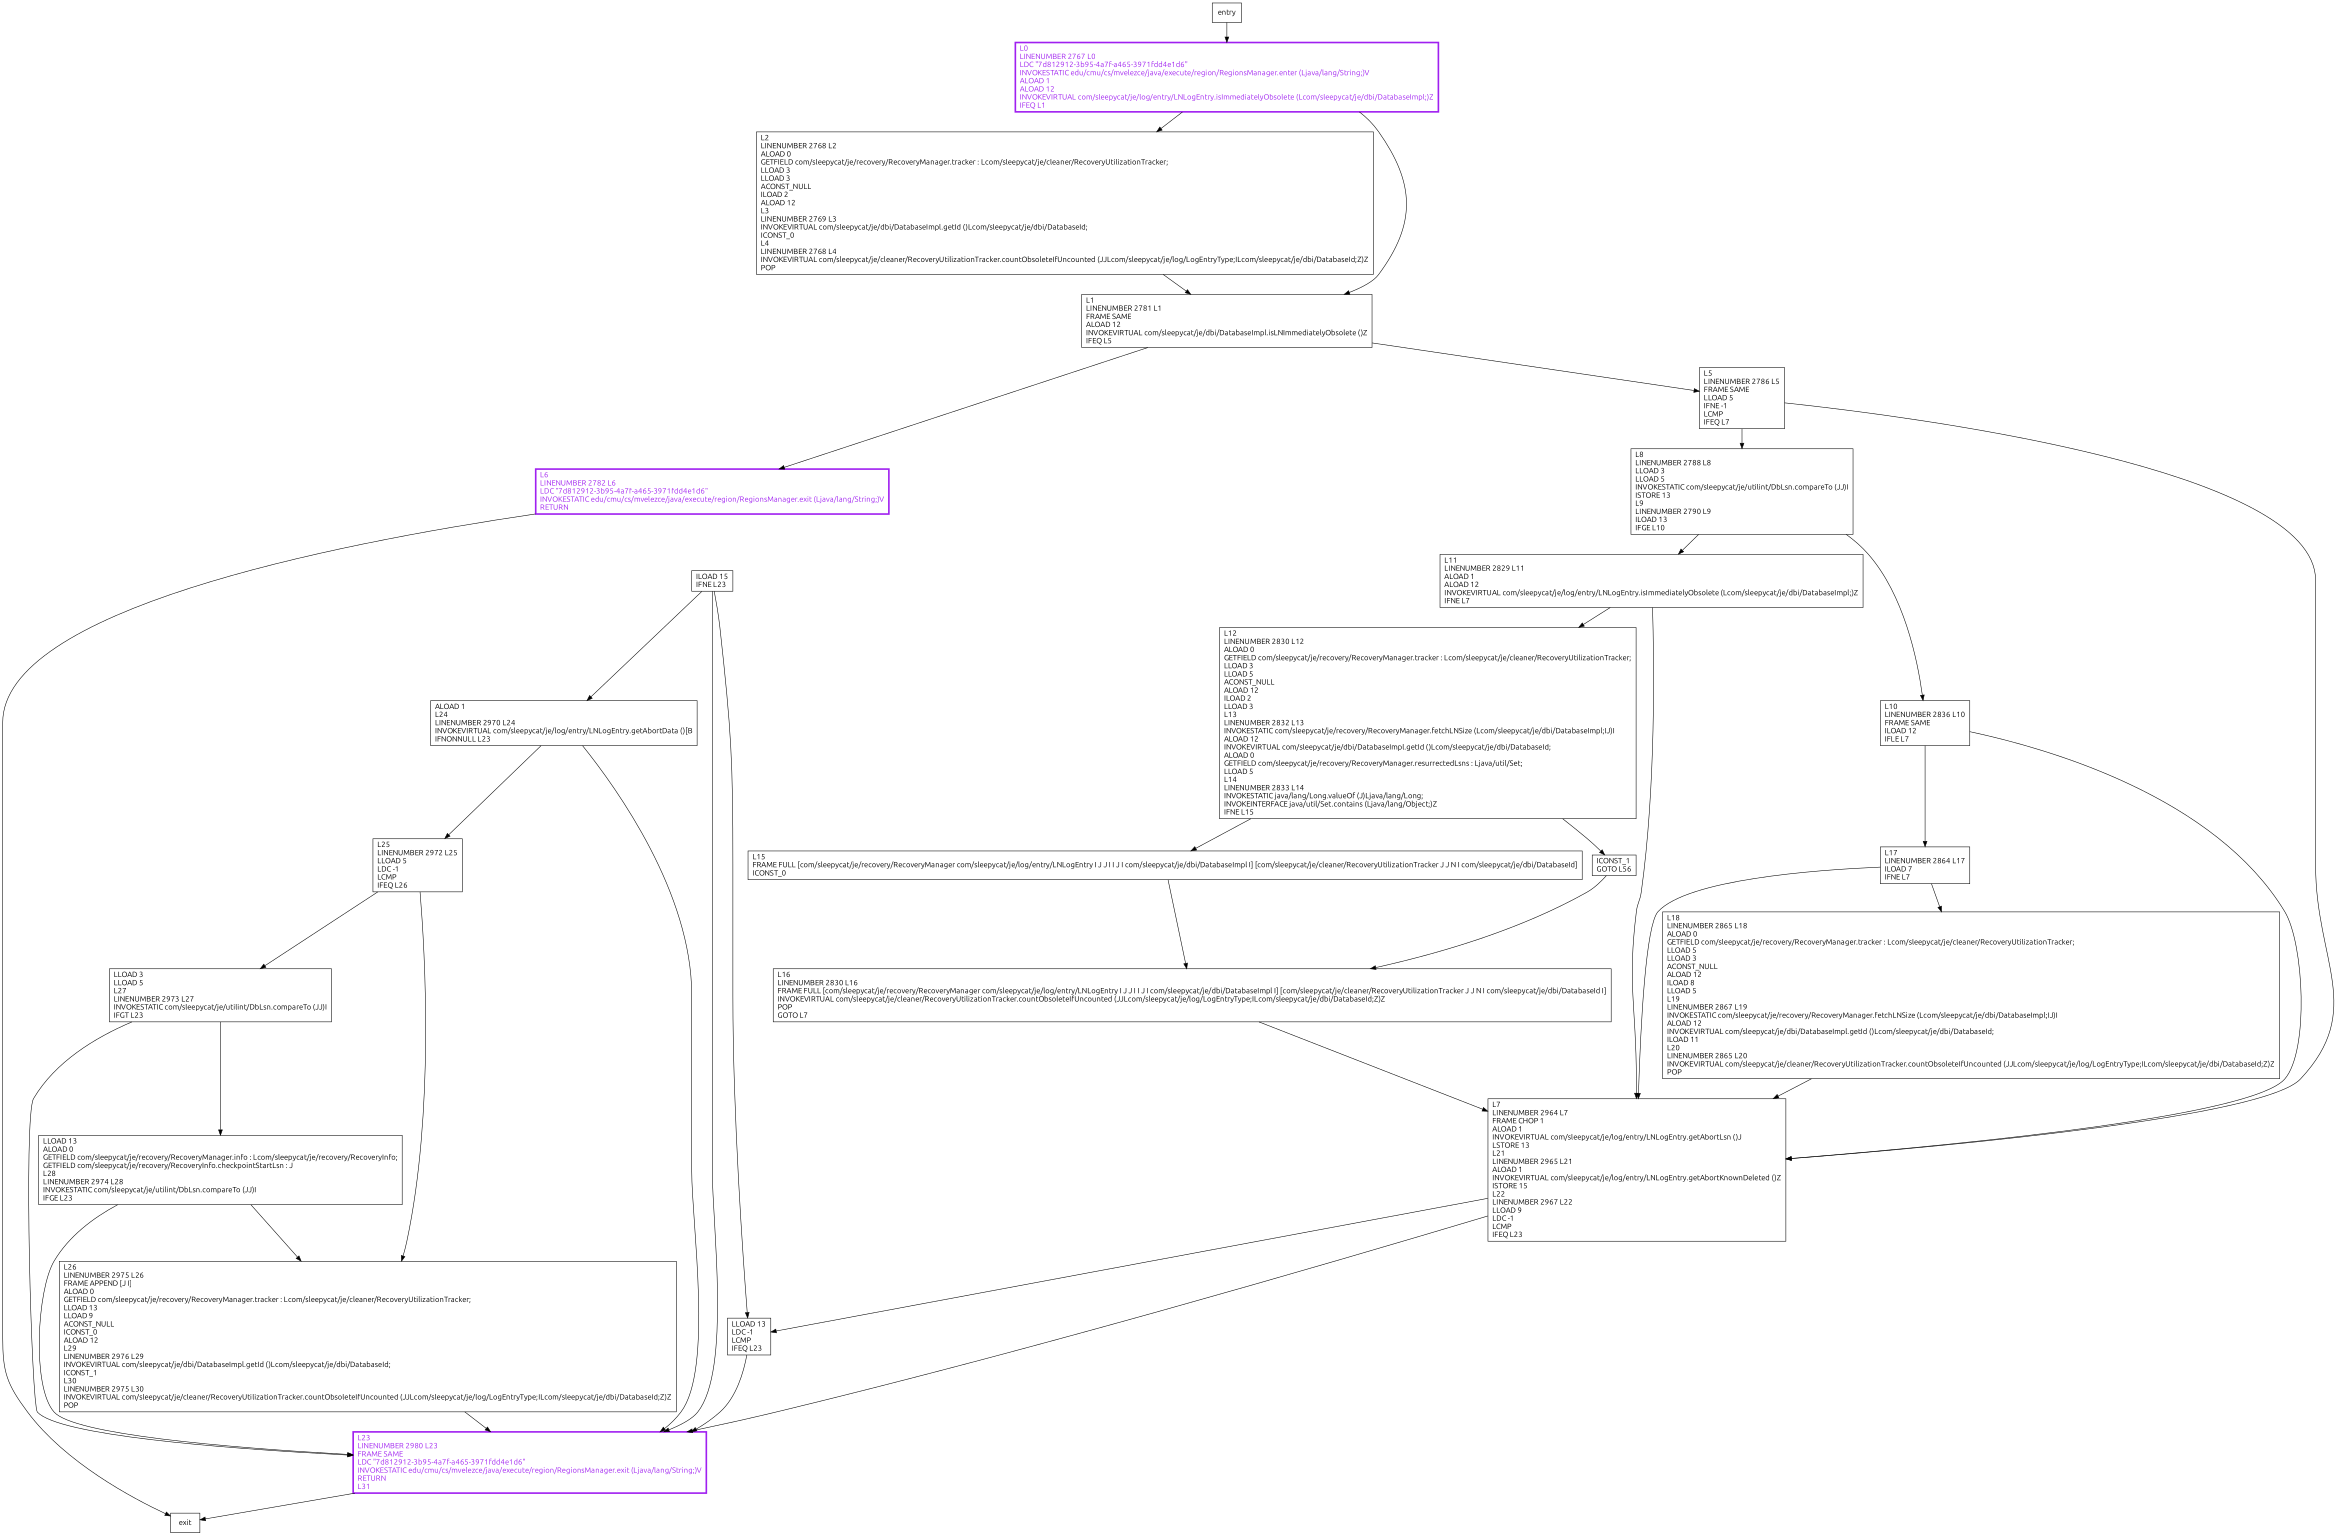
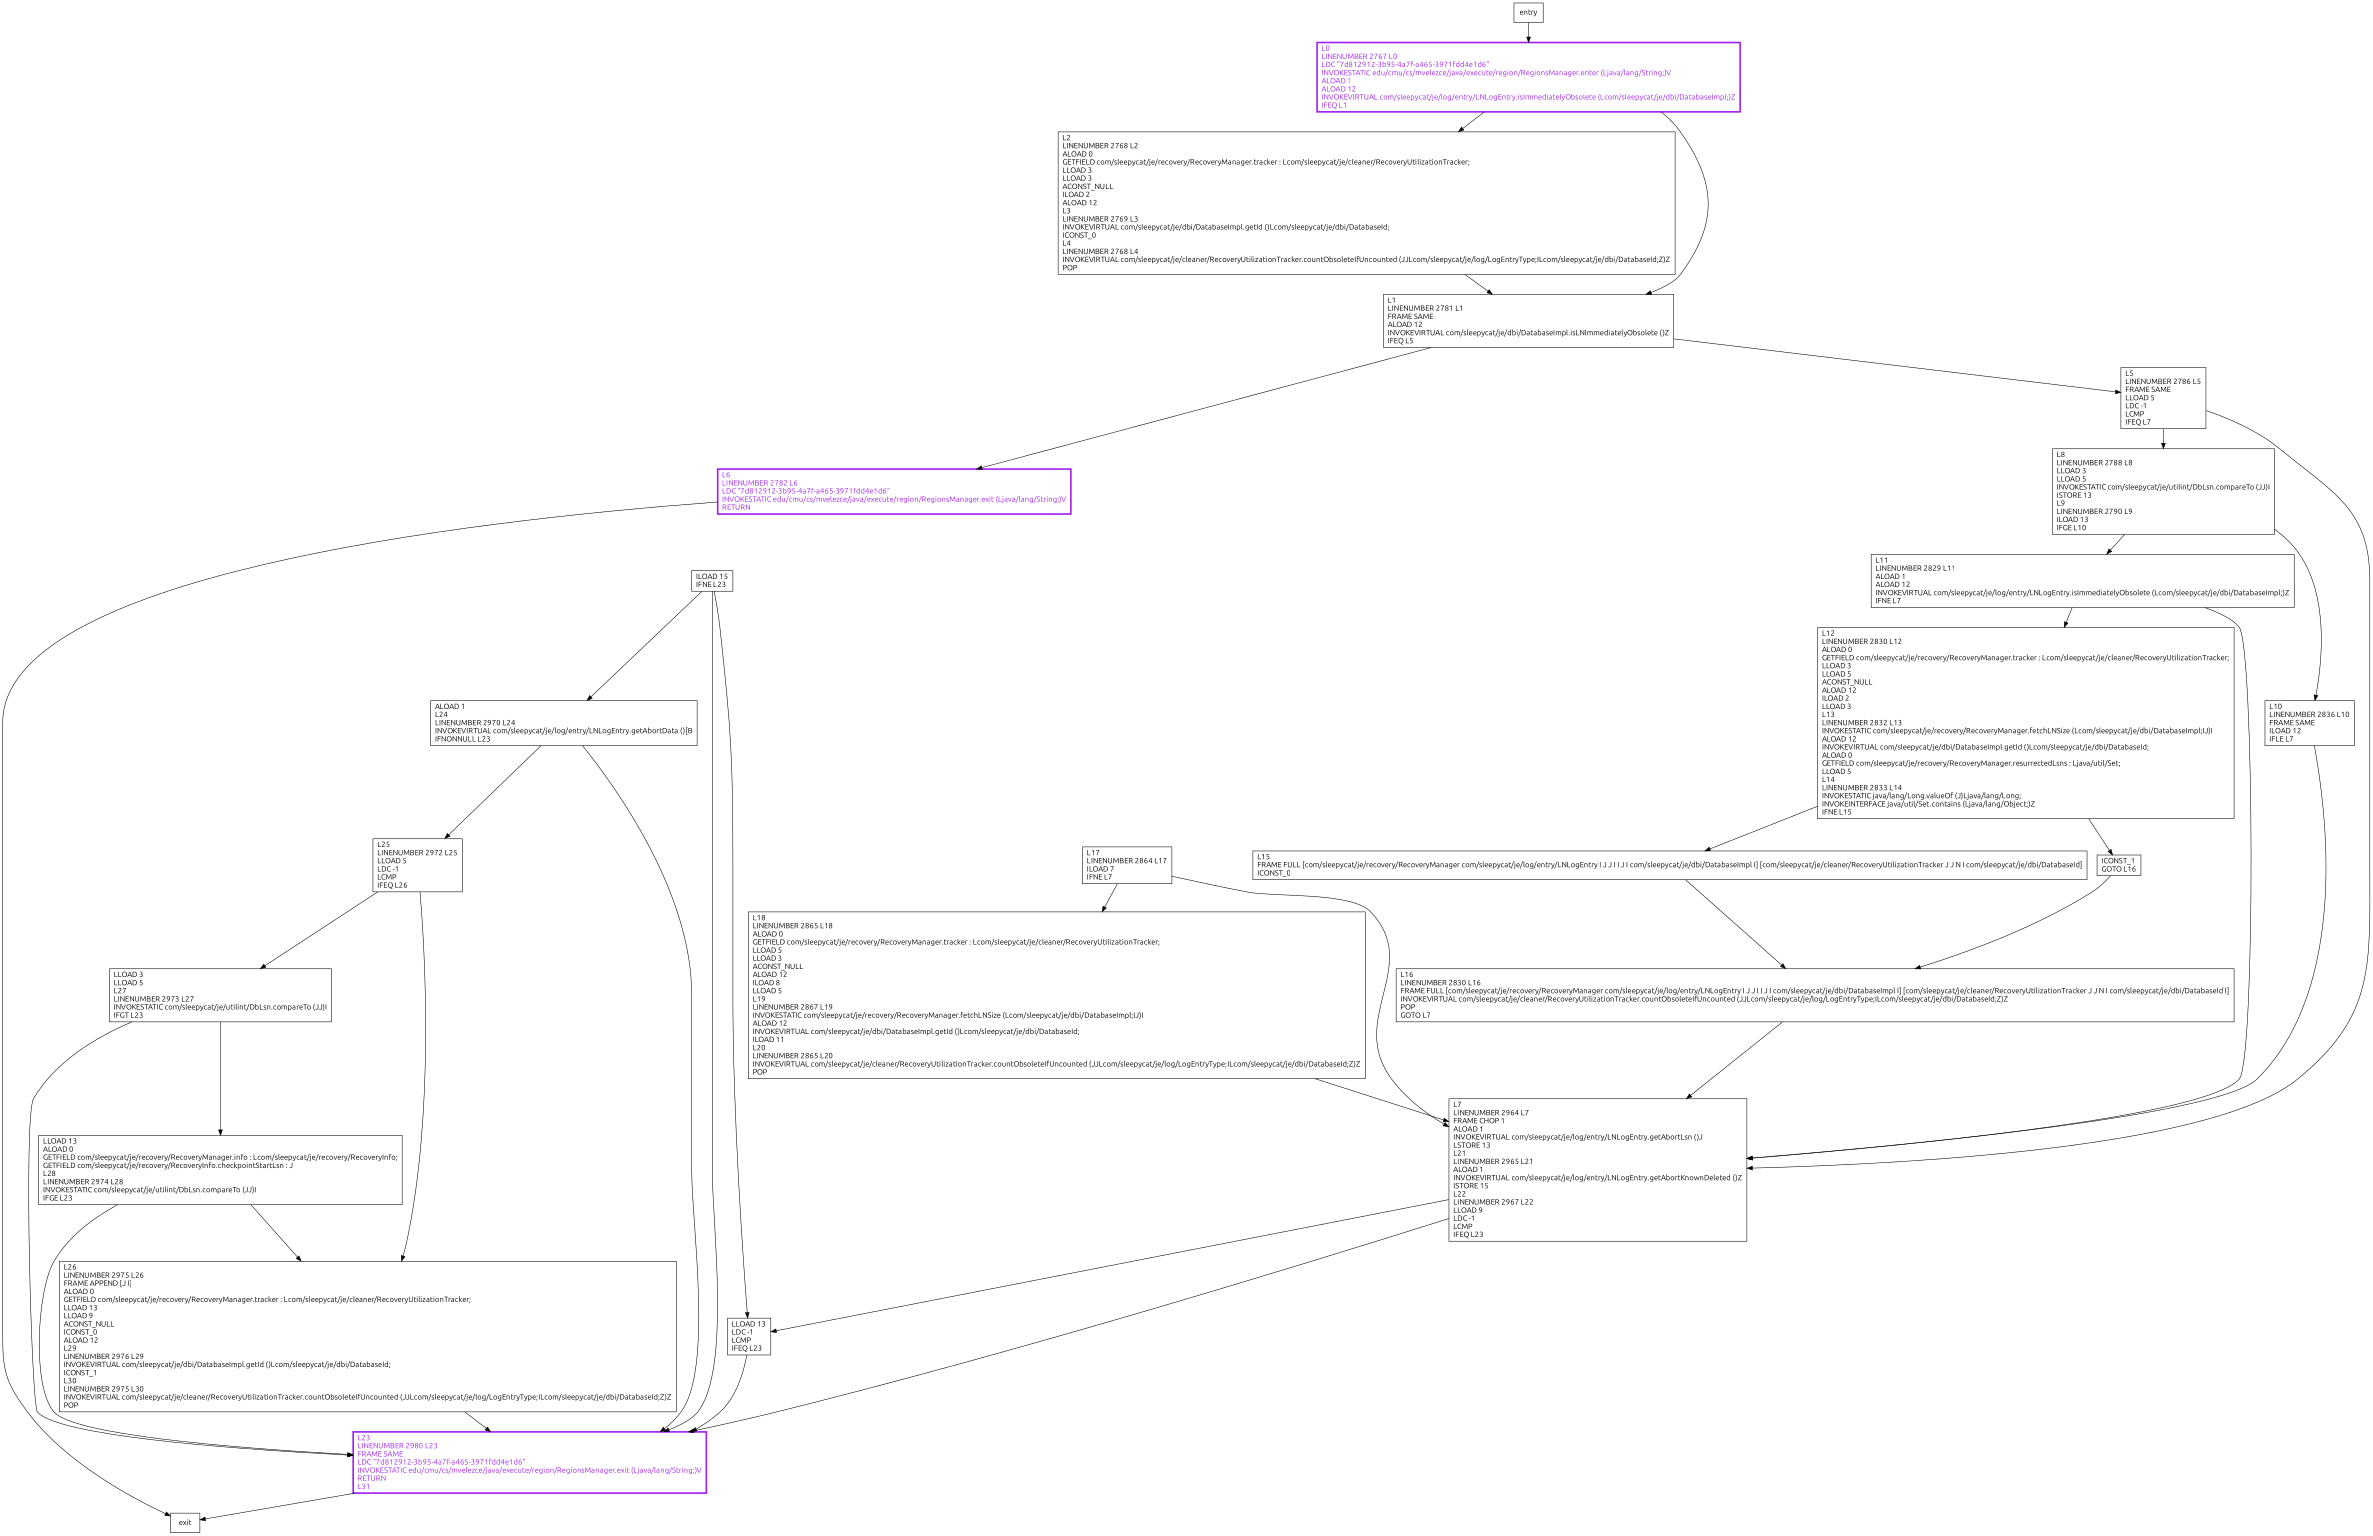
node "L5 LINENUMBER 2786 L5 FRAME SAME LLOAD 5 IFNE -1 LCMP IFEQ L7": label "L5 LINENUMBER 2786 L5 FRAME SAME LLOAD 5 IFNE -1 LCMP IFEQ L7" -> "L5 LINENUMBER 2786 L5 FRAME SAME LLOAD 5 LDC -1 LCMP IFEQ L7"
edge "L10 LINENUMBER 2836 L10 FRAME SAME ILOAD 12 IFLE L7" -> "L17 LINENUMBER 2864 L17 ILOAD 7 IFNE L7": removed
node "ICONST_1 GOTO L56": label "ICONST_1 GOTO L56" -> "ICONST_1 GOTO L16"
